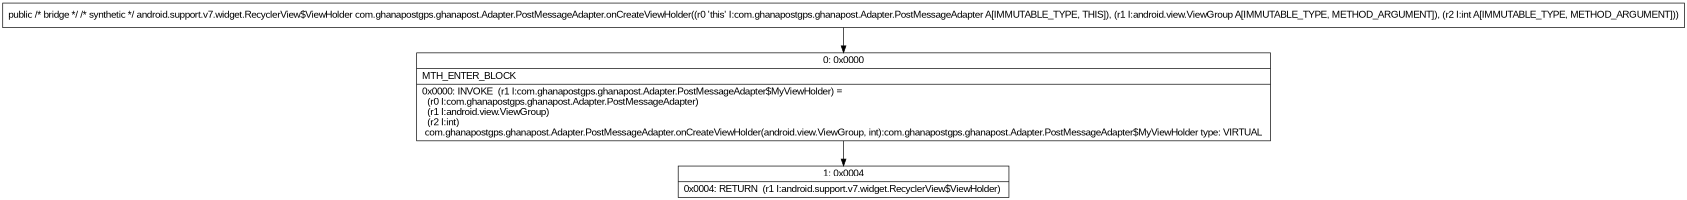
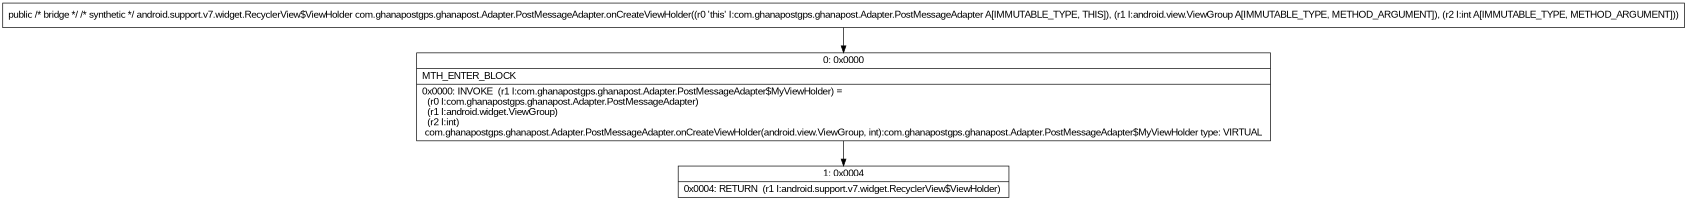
node "0: 0x0000": text "(r1 I:android.view.ViewGroup)" -> "(r1 I:android.widget.ViewGroup)"
